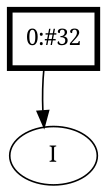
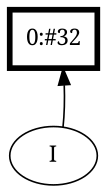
edge "0:#32" -> "I": reversed
